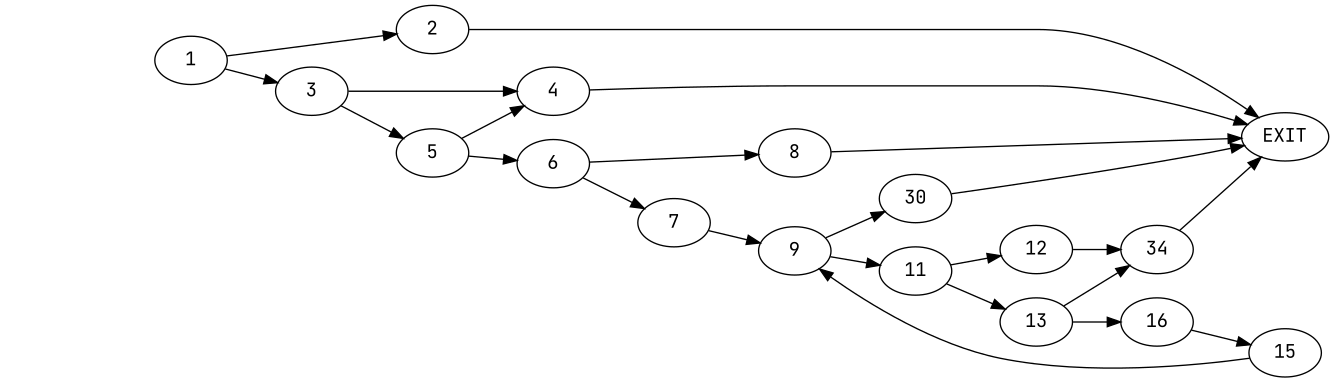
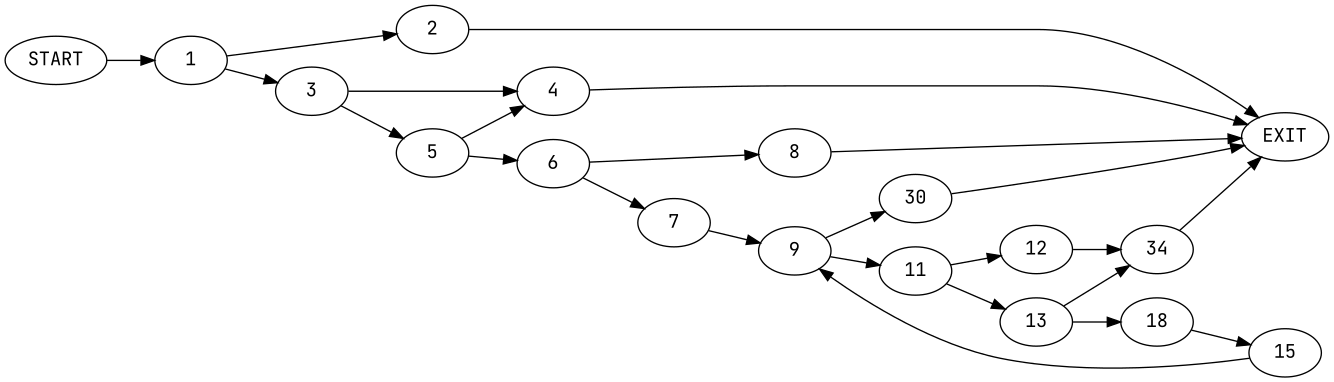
node "START": added
node "16": label "16" -> "18"
